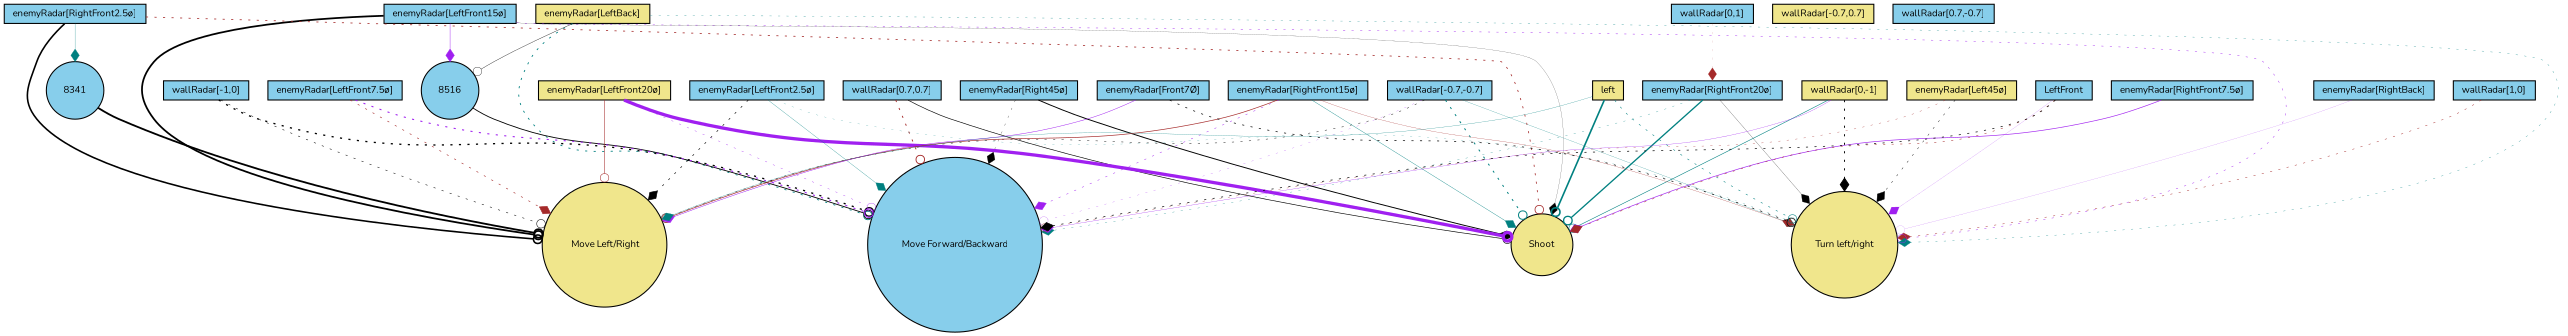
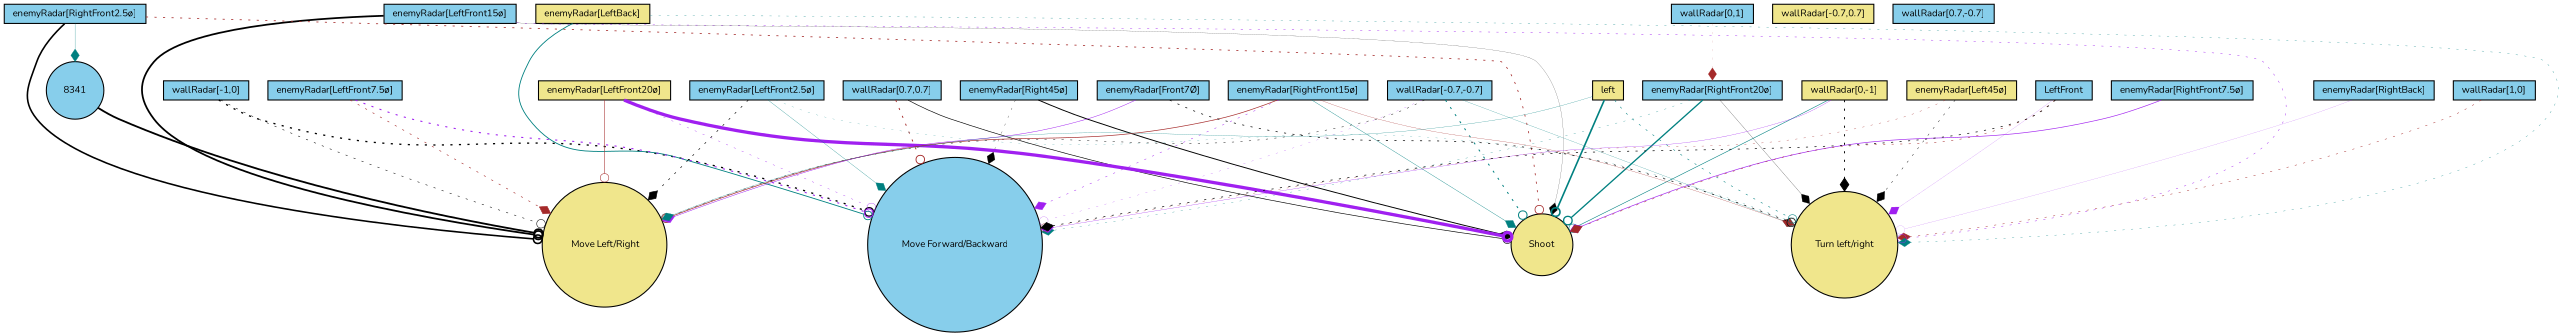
node "8516": removed
edge "enemyRadar[LeftBack]" -> "Move Forward/Backward": style dotted -> solid
